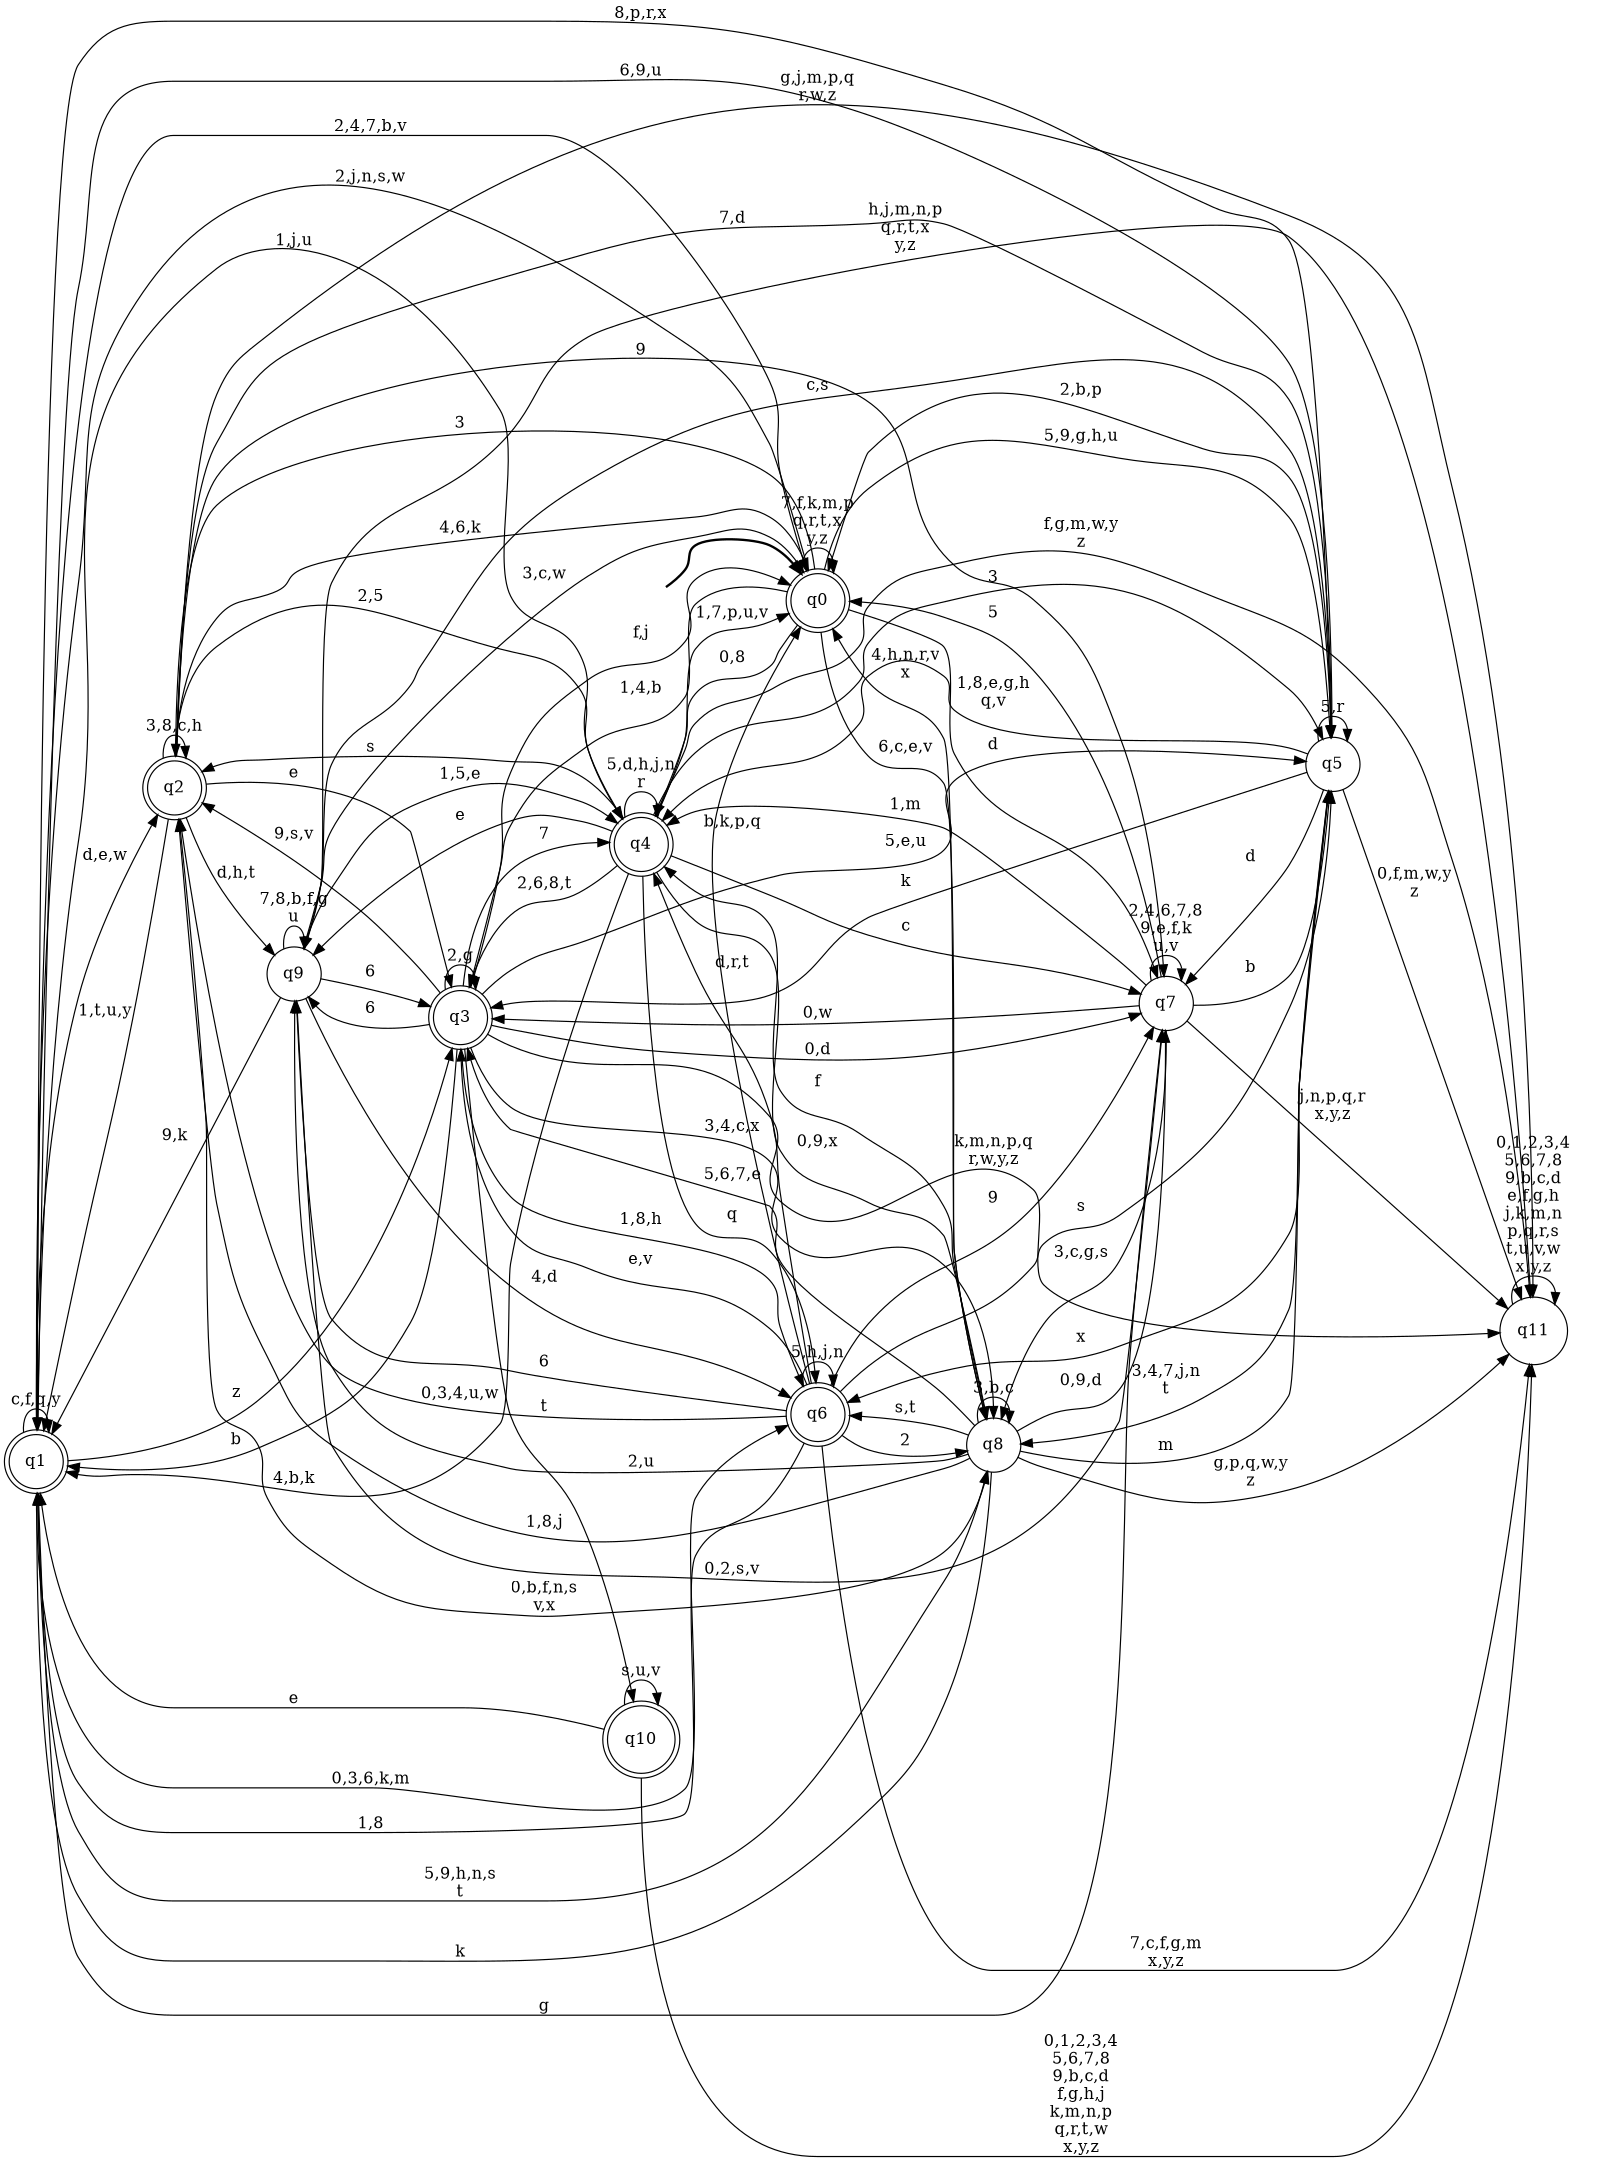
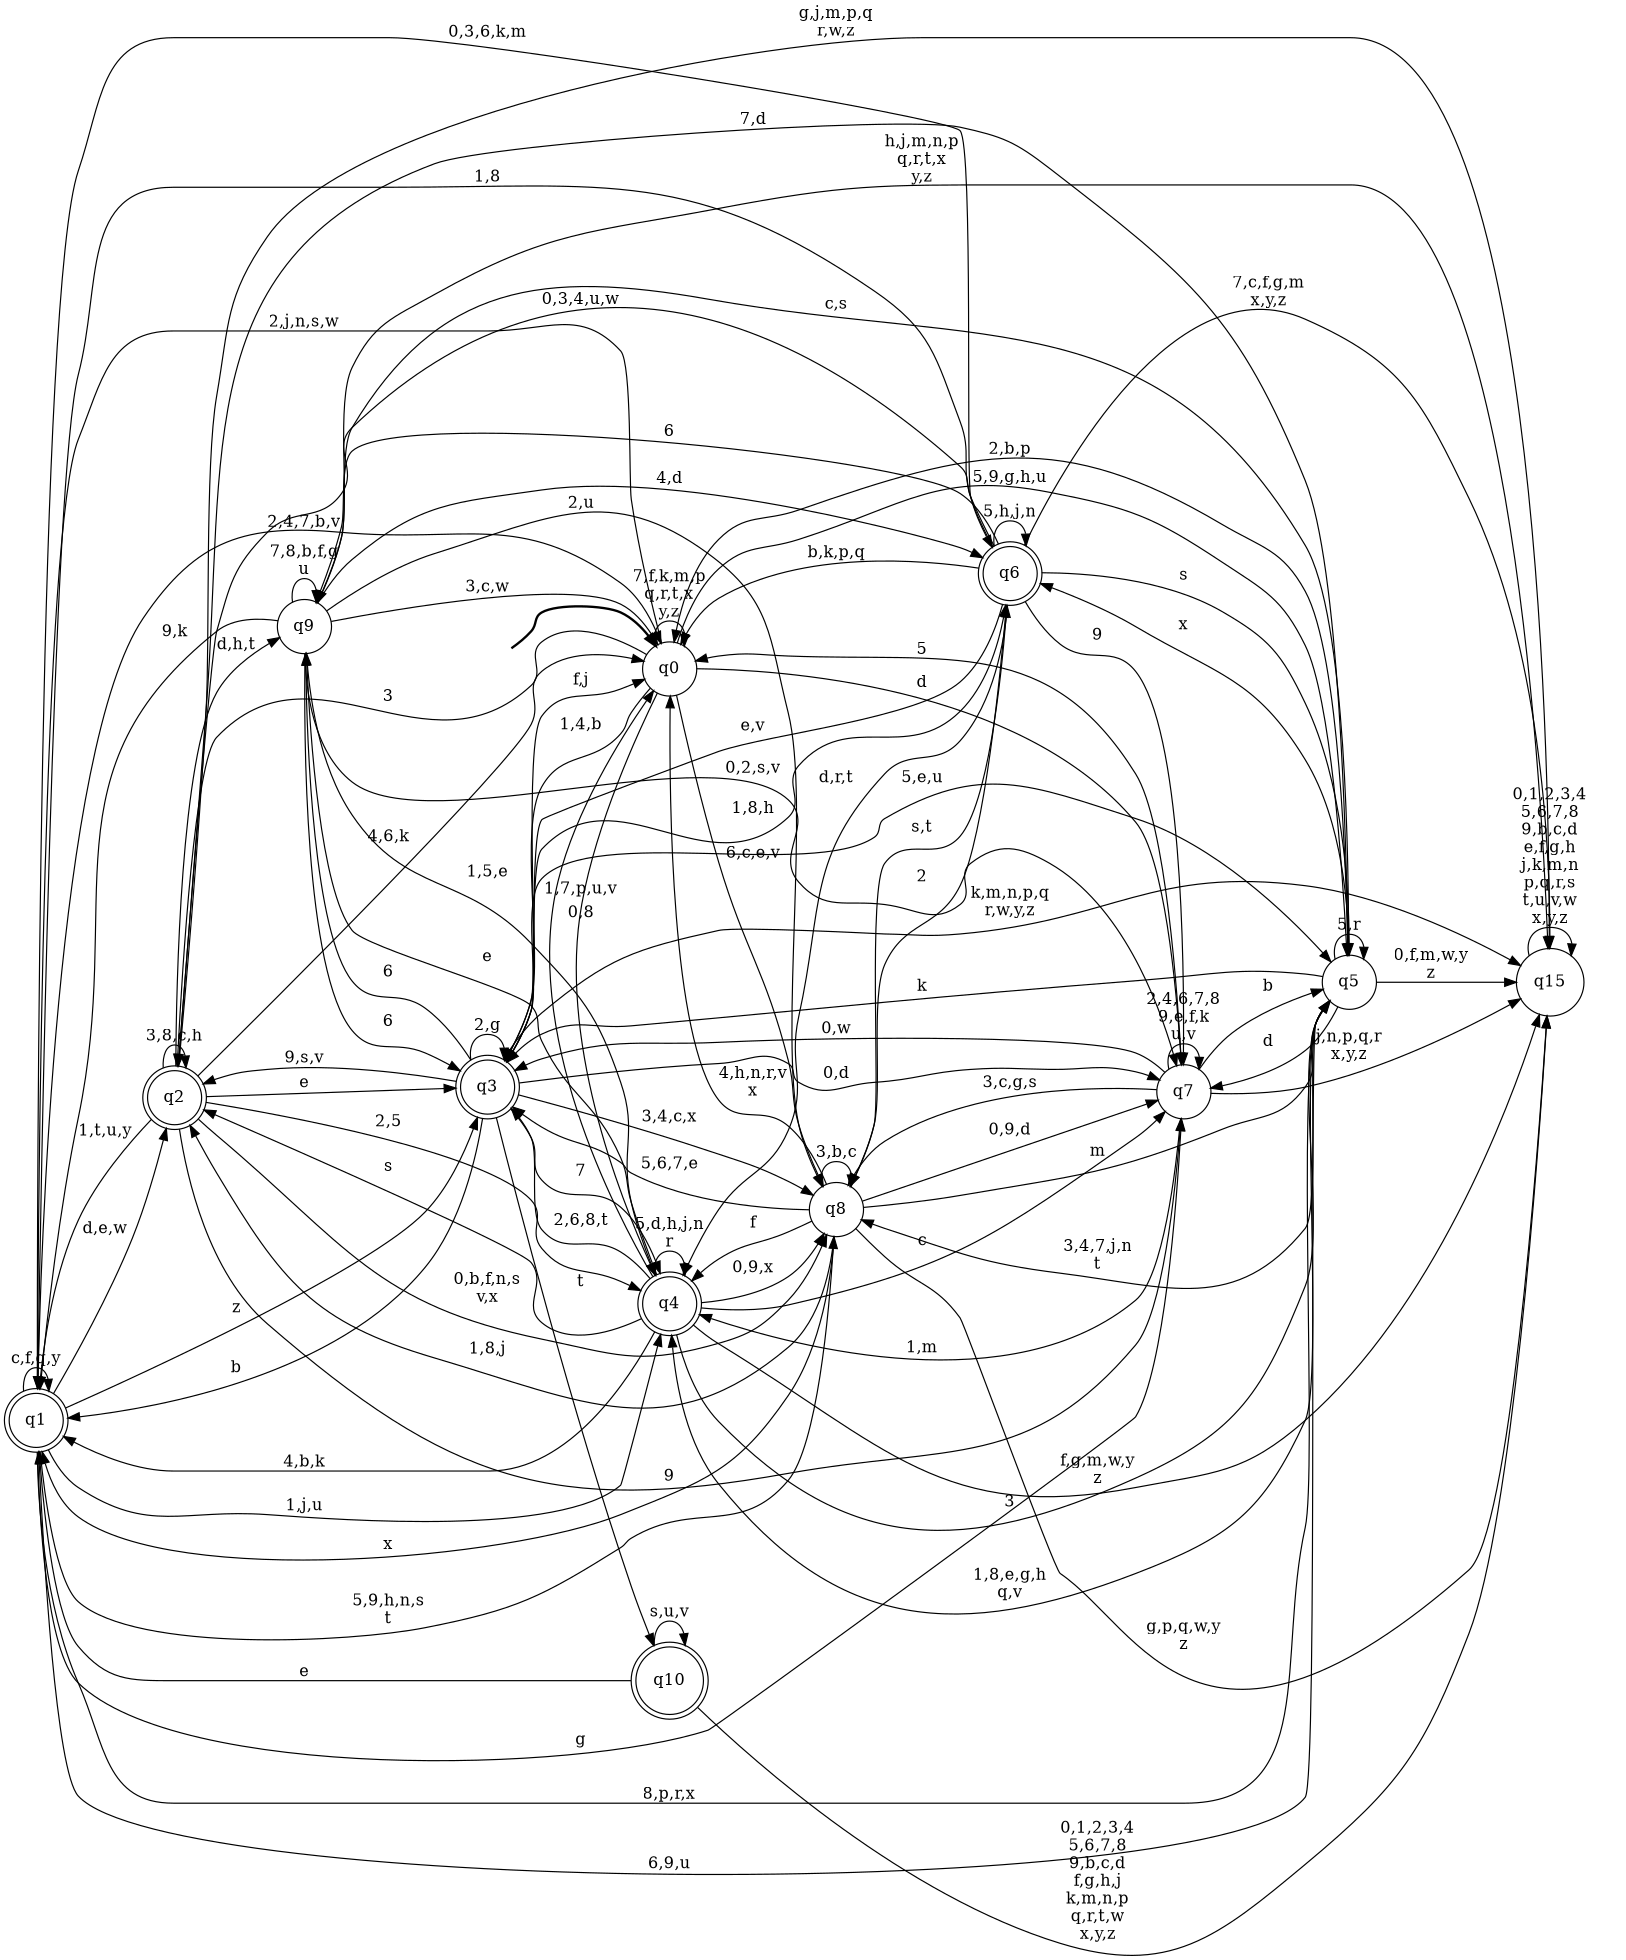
node "q0": shape doublecircle -> circle
edge "q4" -> "q6": removed, label "q"
node "q11": label "q11" -> "q15"
edge "q8" -> "q9": reversed
edge "q8" -> "q1": label "k" -> "x"
